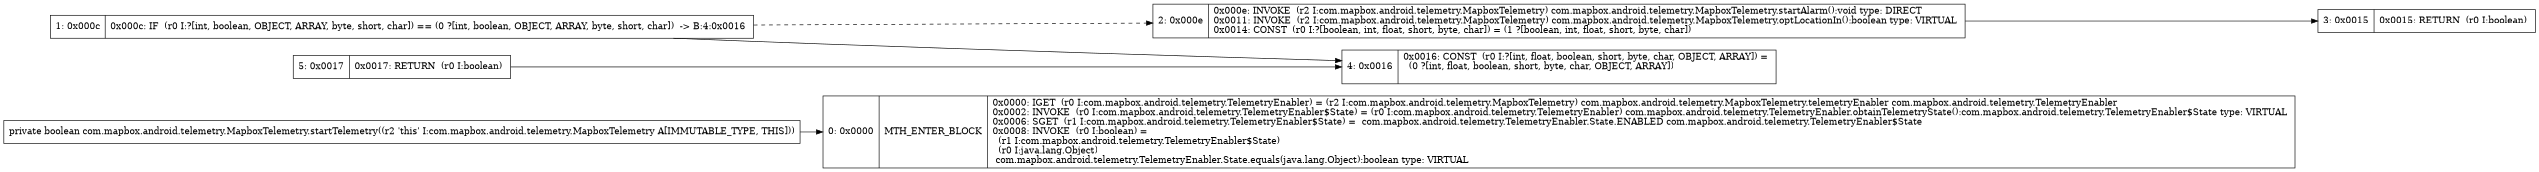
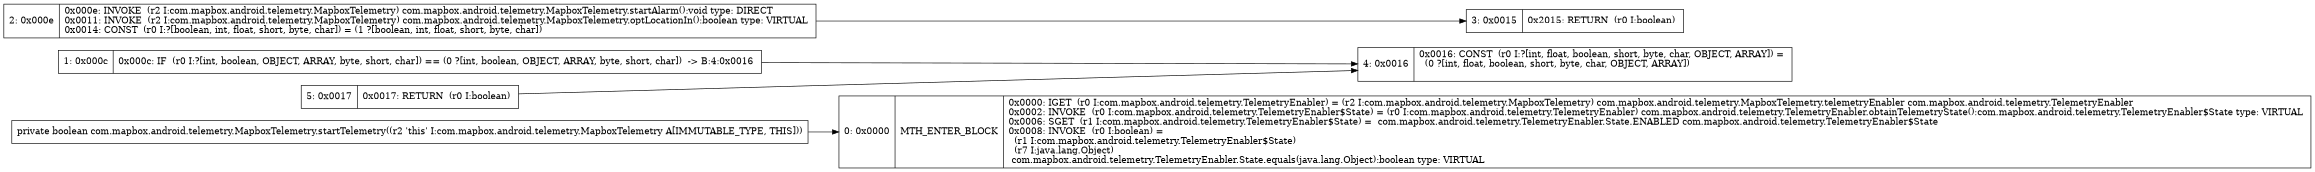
node "3: 0x0015": text "0x0015: RETURN  (r0 I:boolean)" -> "0x2015: RETURN  (r0 I:boolean)"
edge "1: 0x000c" -> "2: 0x000e": removed
node "0: 0x0000": text "(r0 I:java.lang.Object)" -> "(r7 I:java.lang.Object)"
